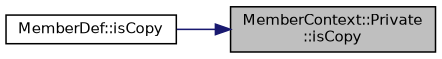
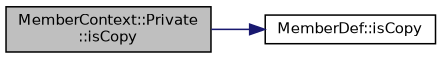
edge "MemberDef::isCopy" -> "MemberContext::Private ::isCopy": reversed
